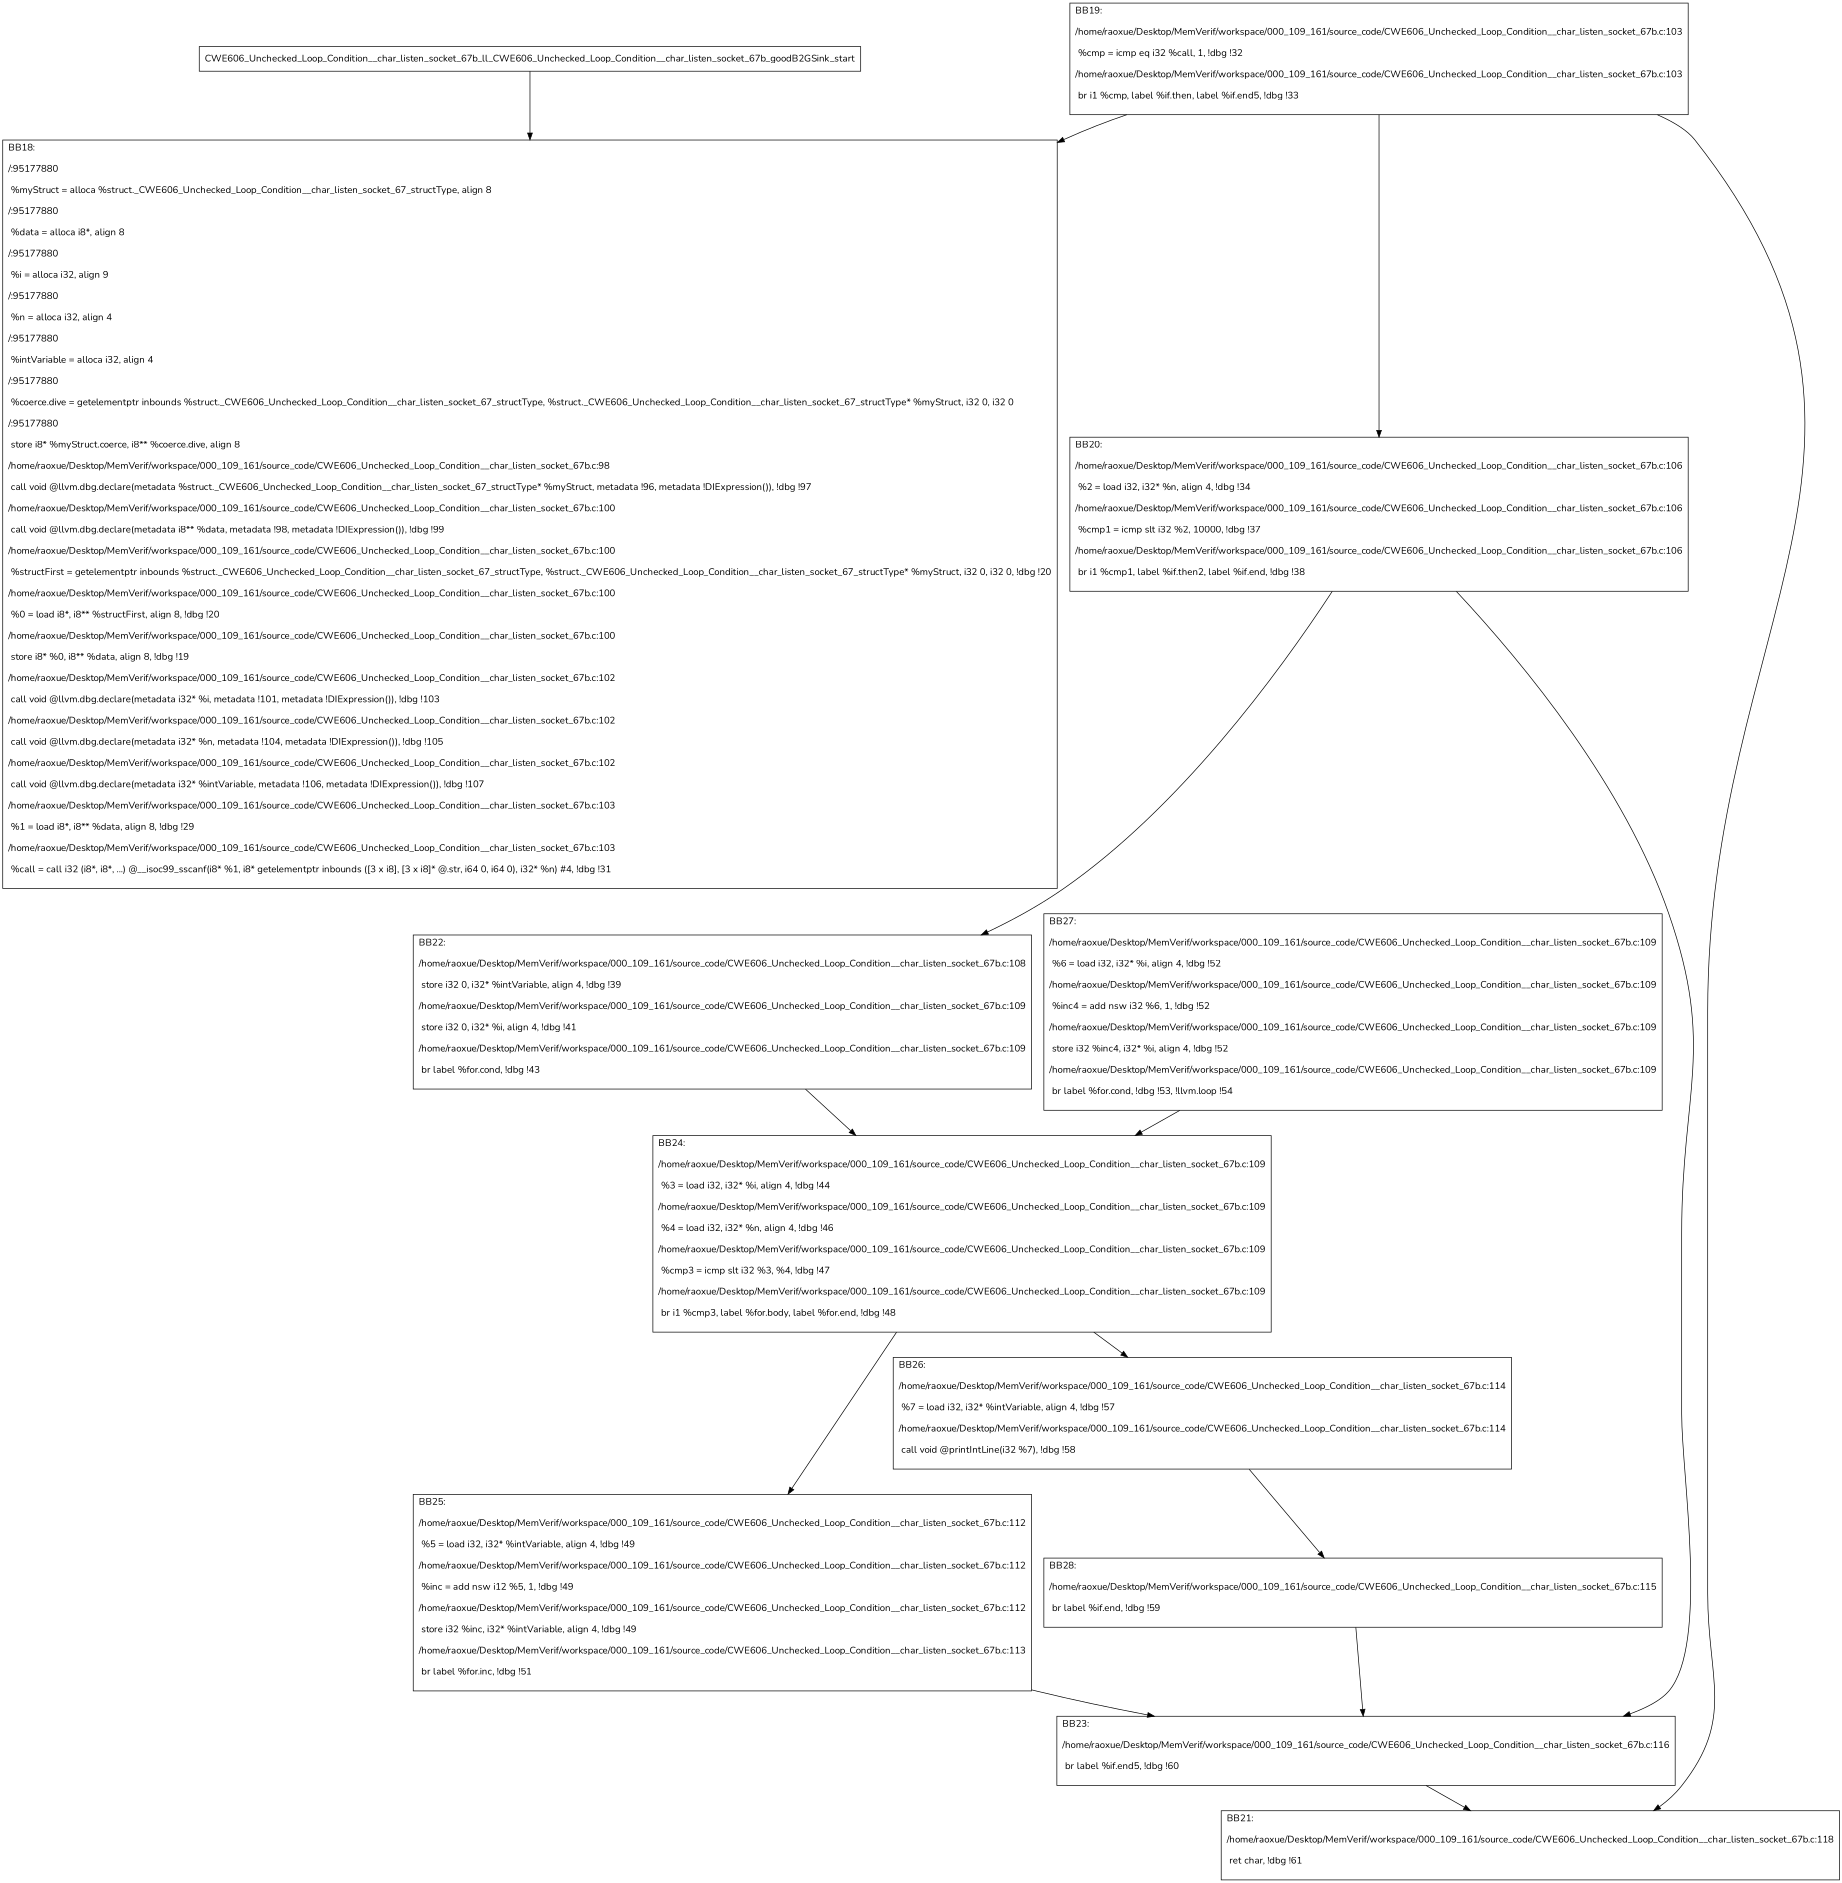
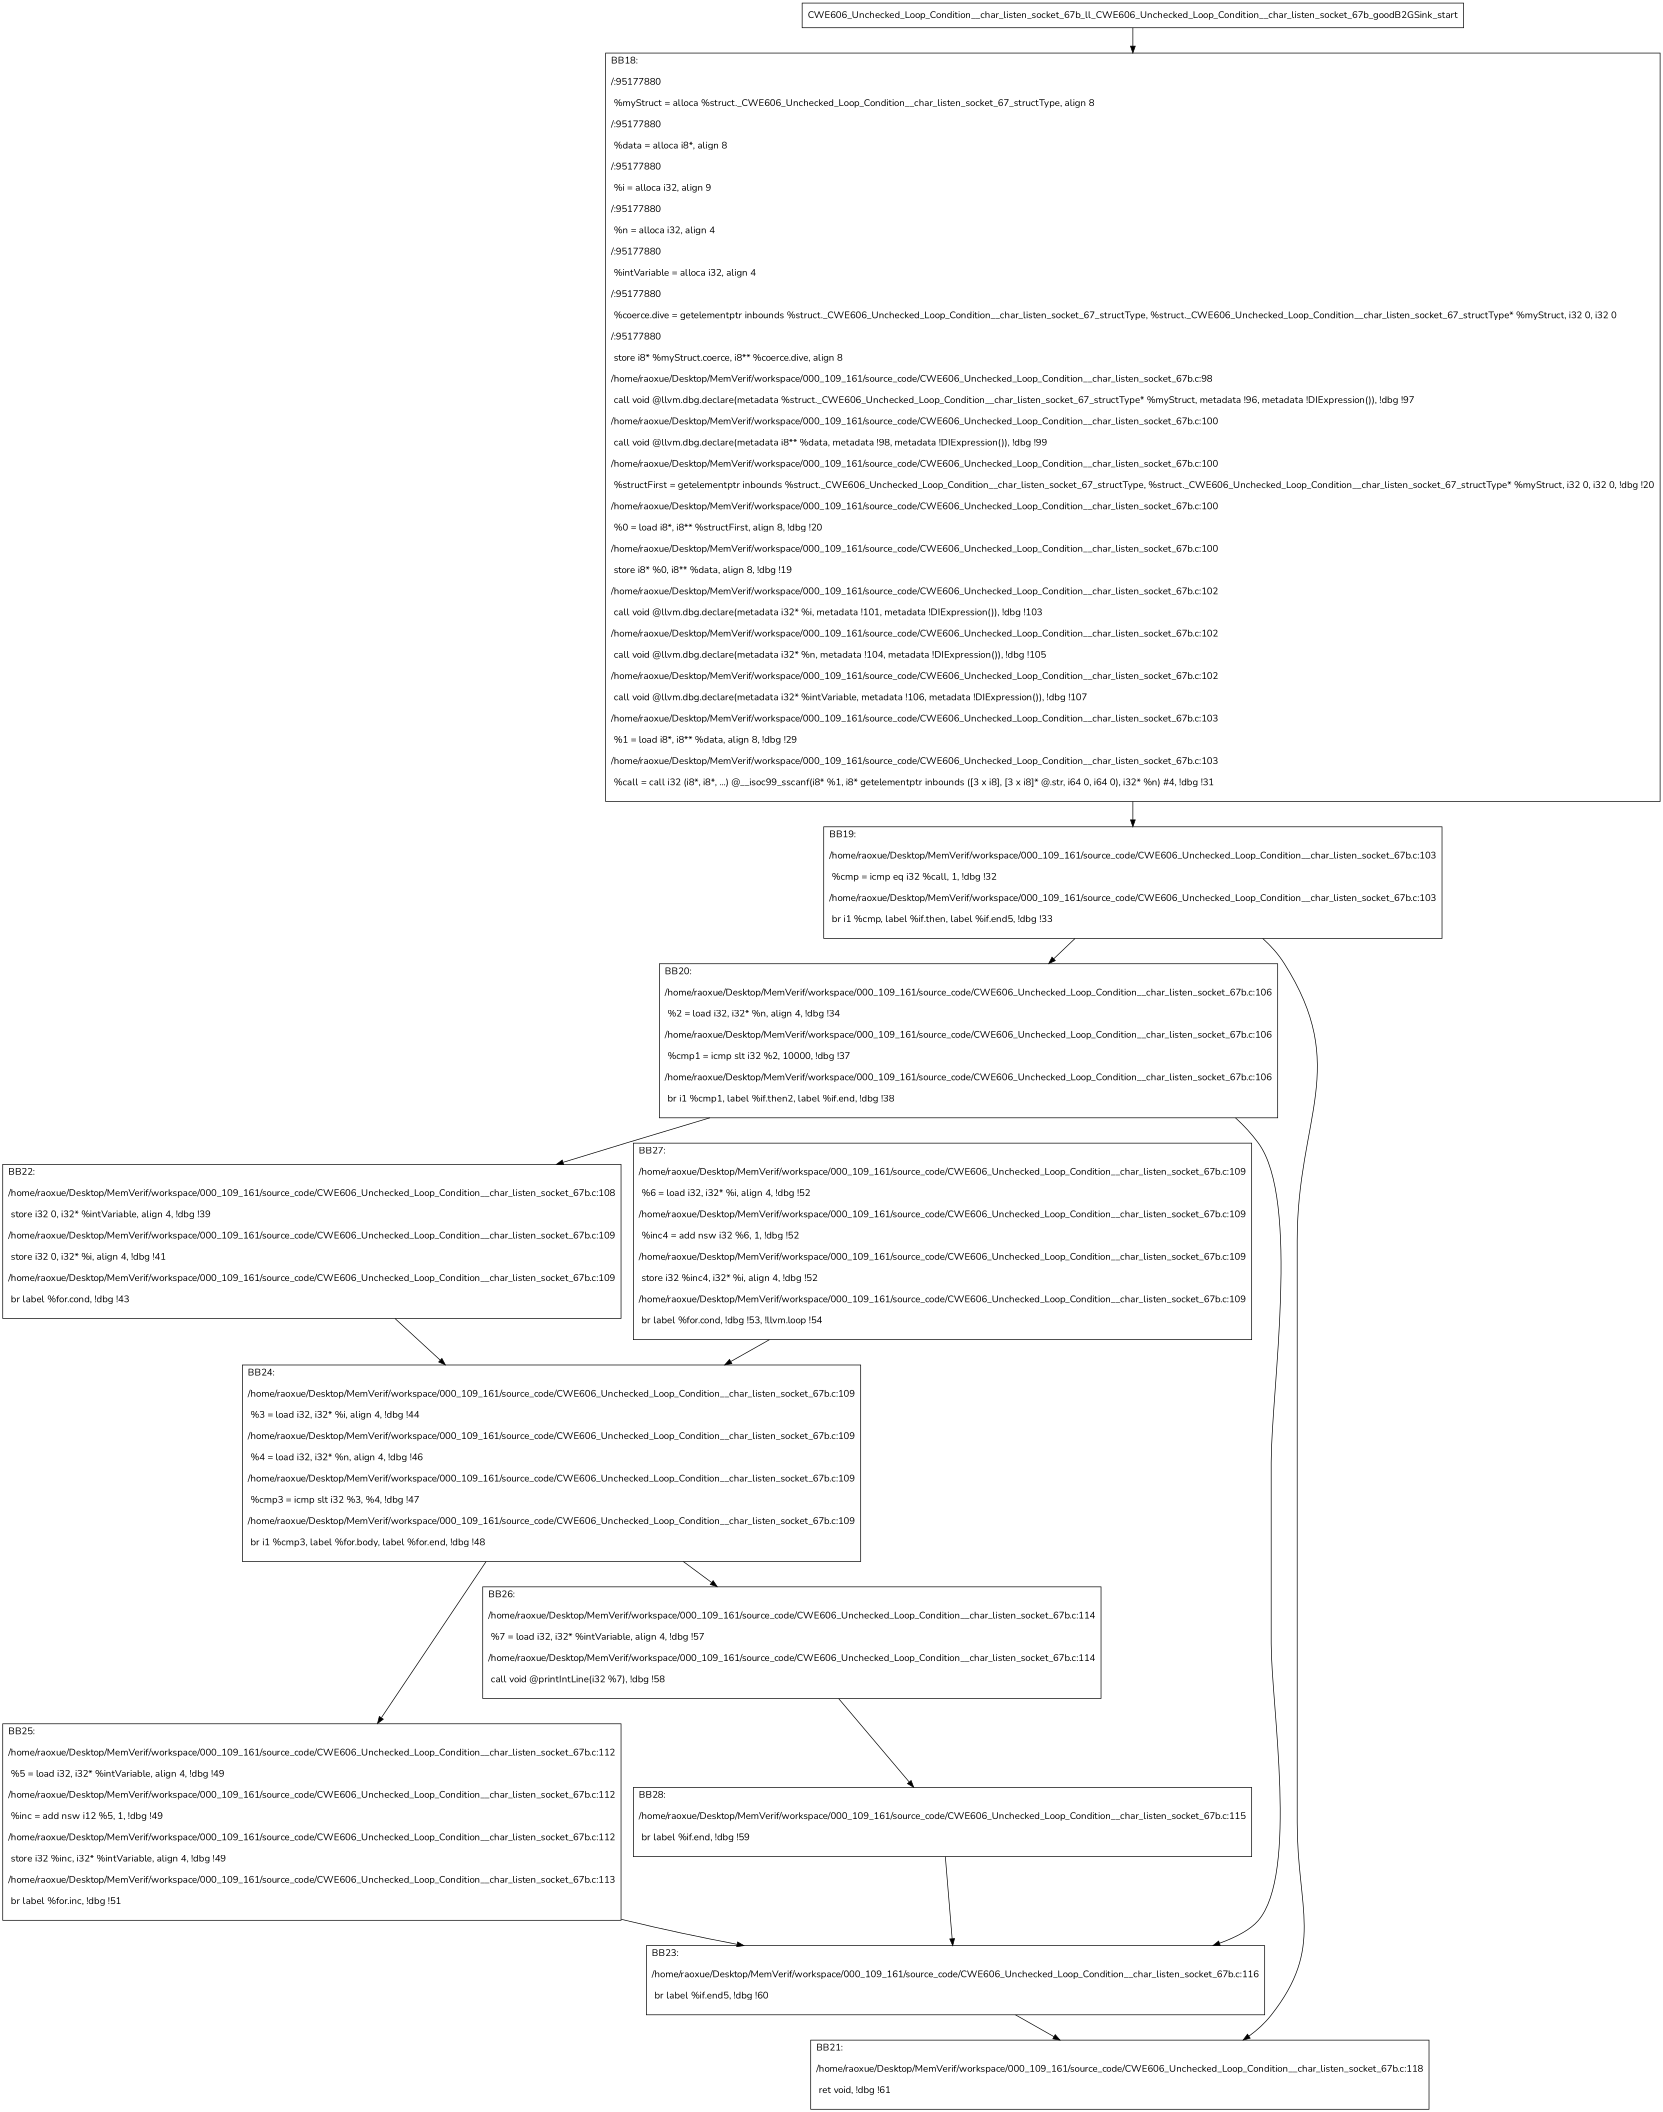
edge "BB19:" -> "BB18:": reversed
node "BB21:": text "ret char, !dbg !61" -> "ret void, !dbg !61"
